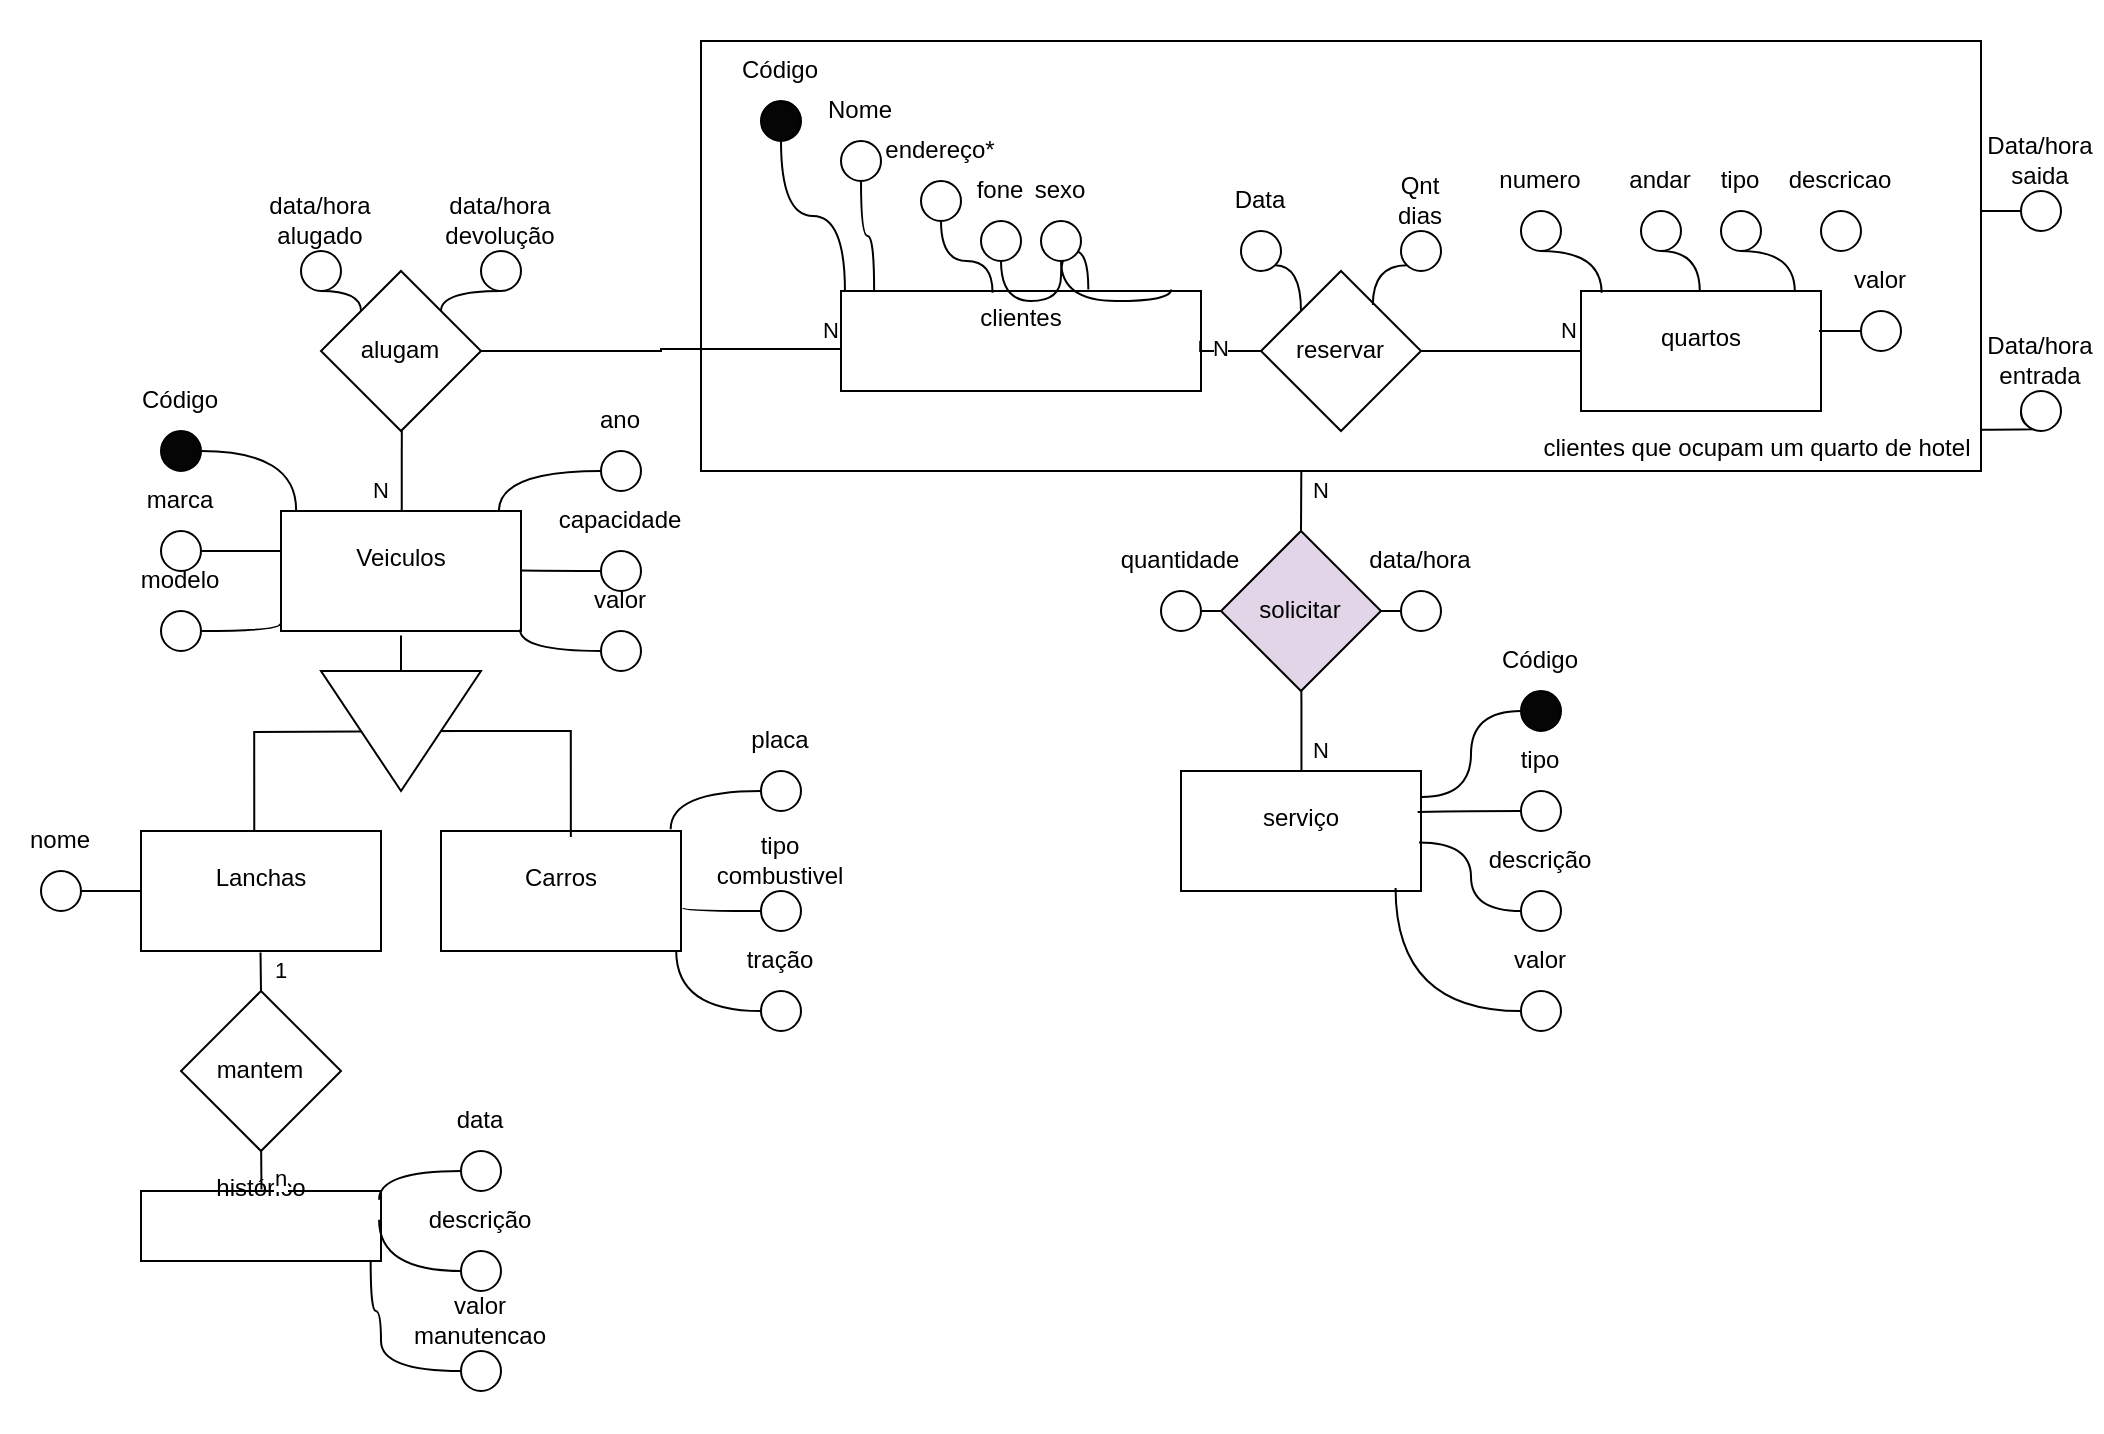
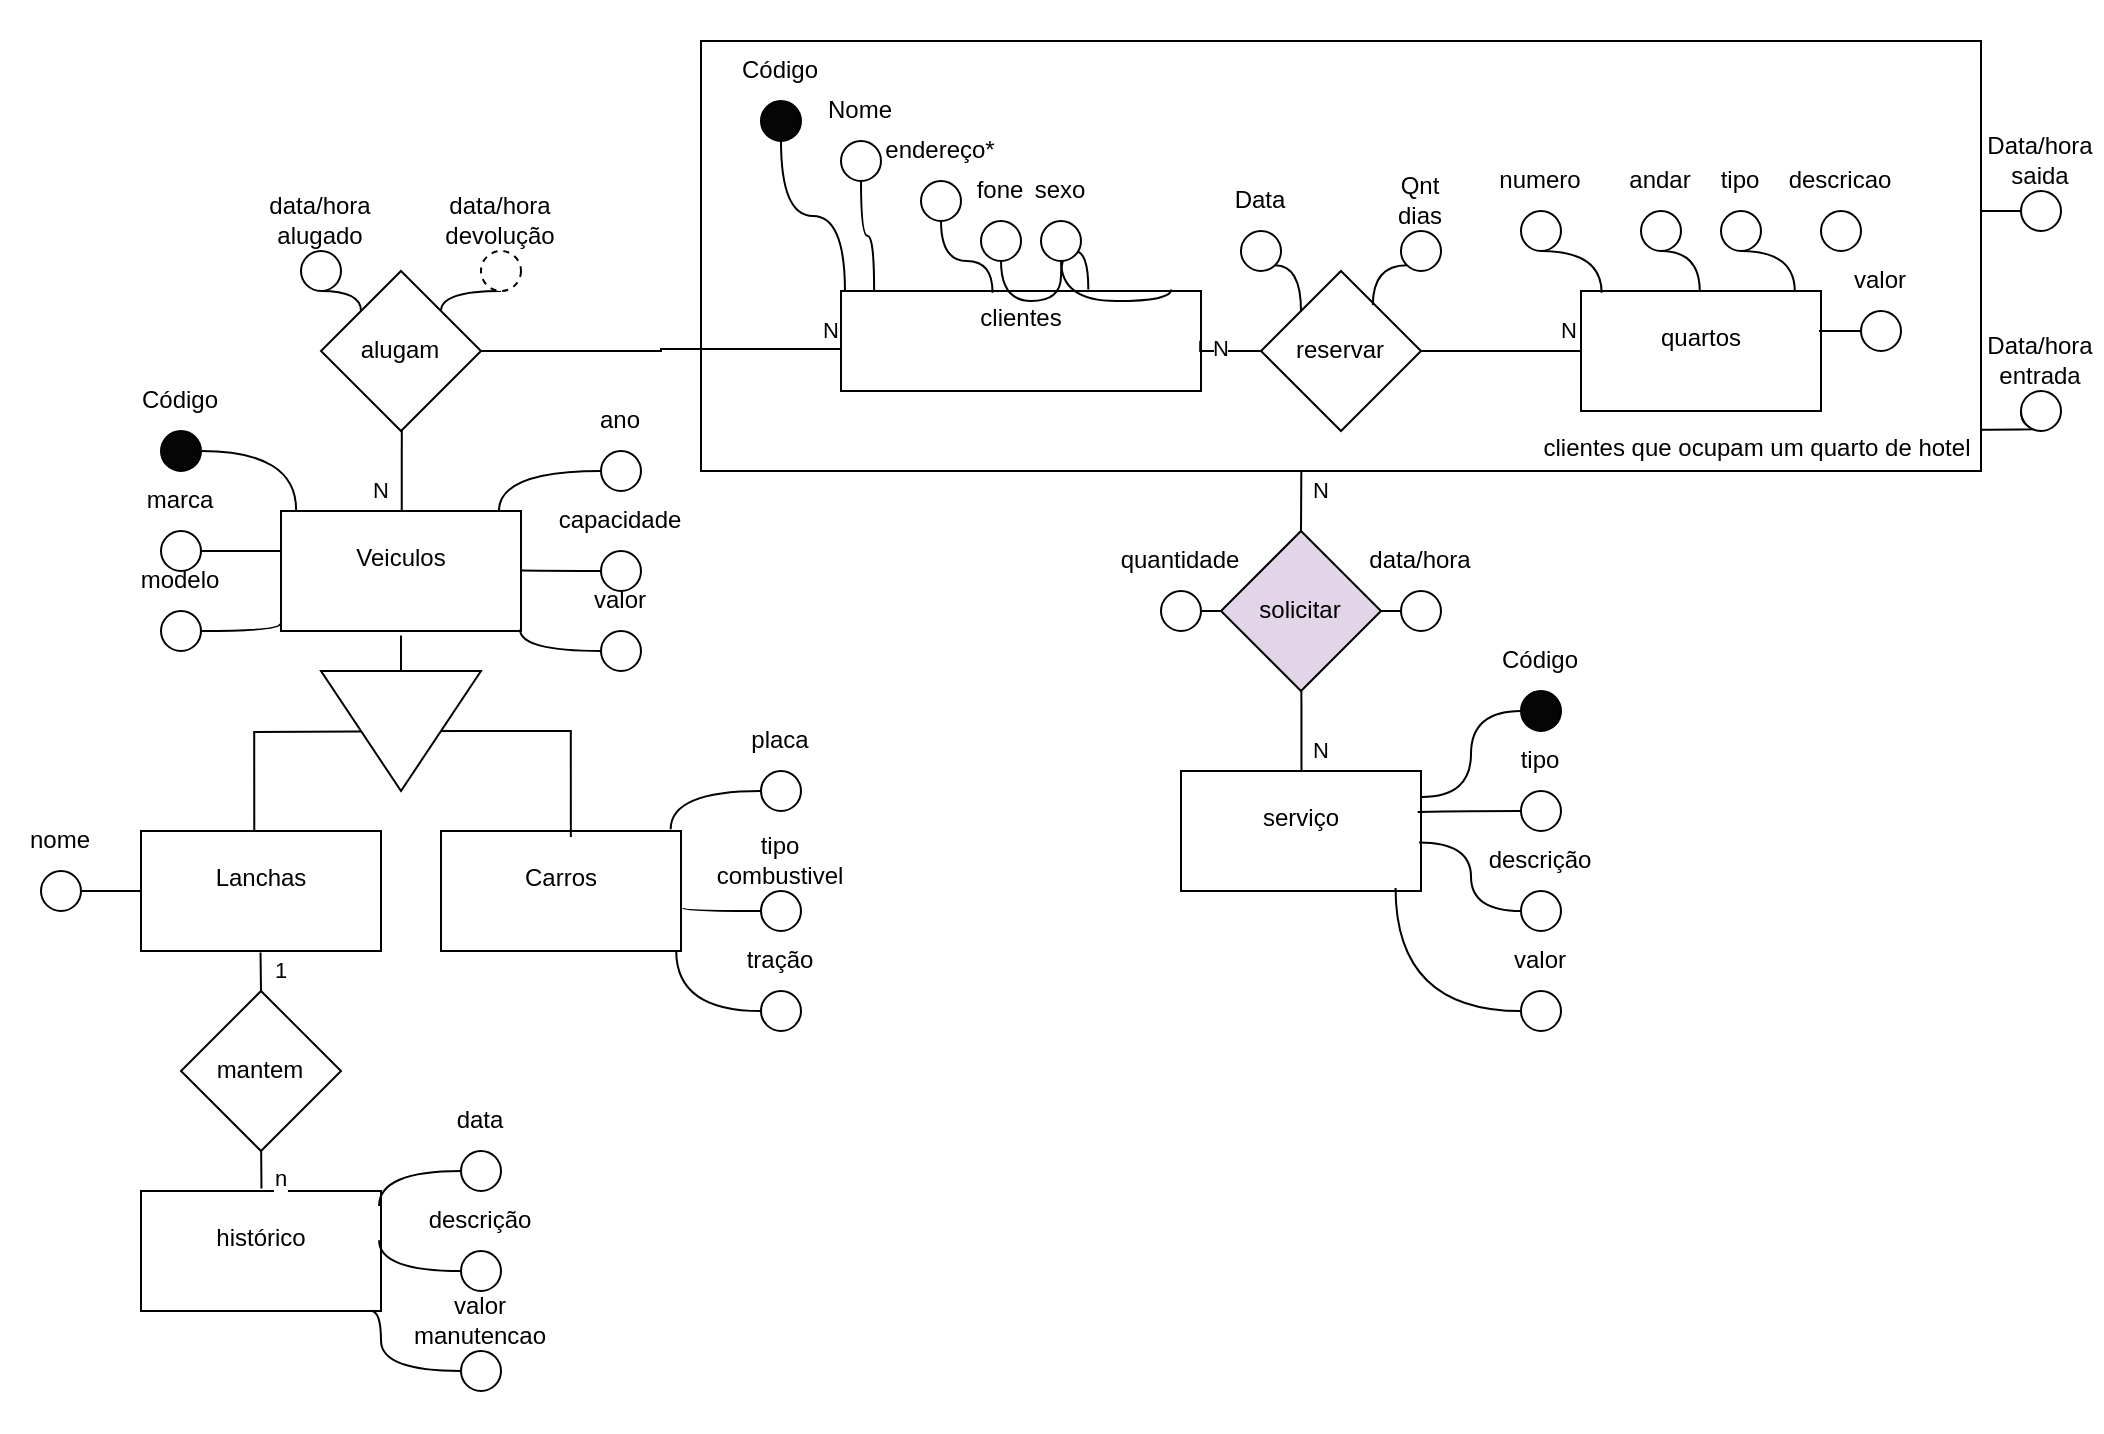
node "data/hora devolução": style solid -> dashed
node "histórico": size 240x70 -> 240x120
